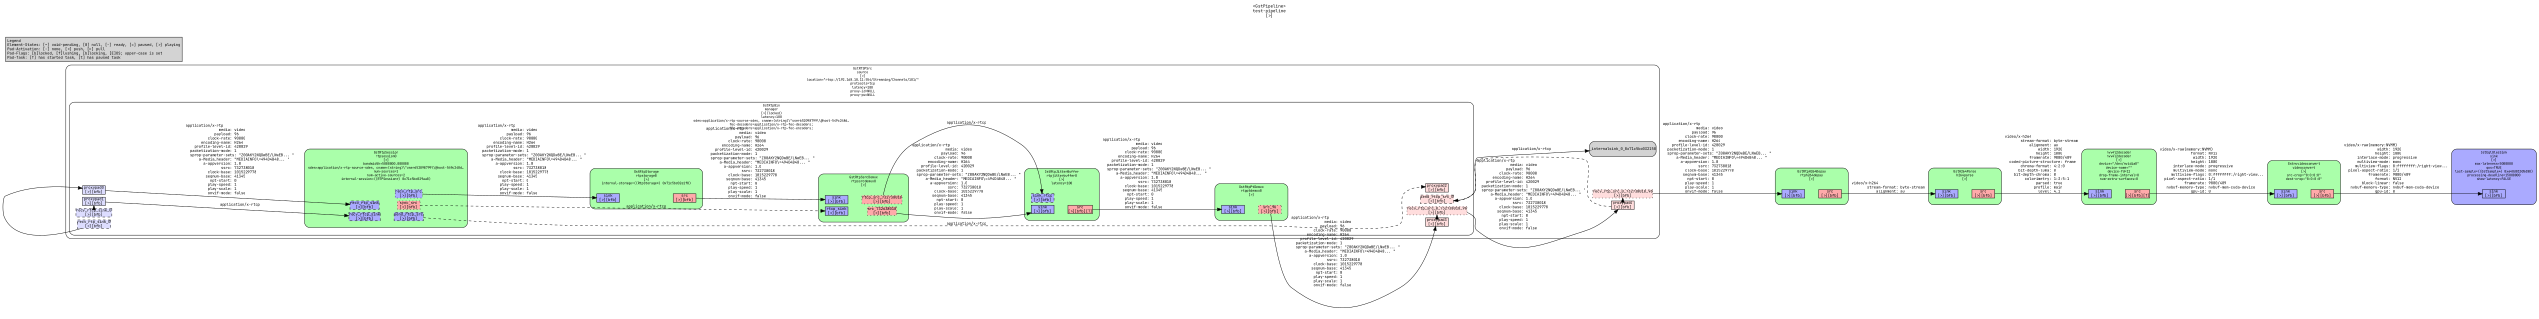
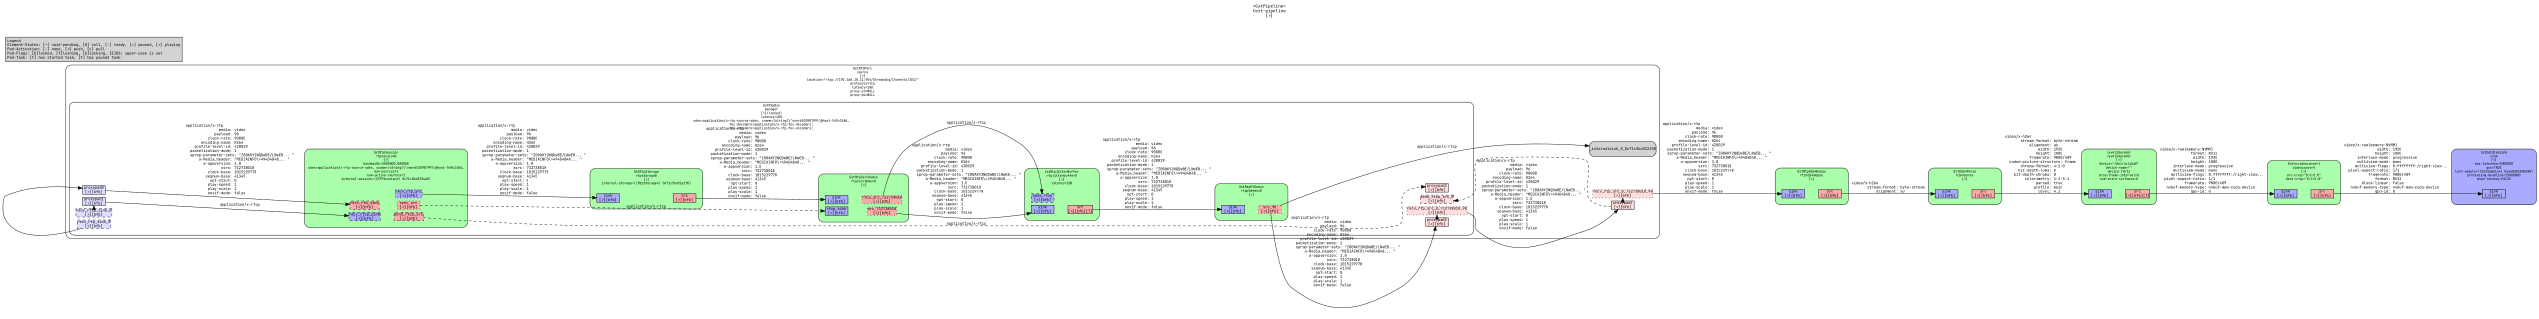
edge "send_rtcp_src_0 [>][bfb]" -> "_internalsink_0_0x71c5bc032150": now "src_96 [>][bfb]" -> "_internalsink_0_0x71c5bc032150"
node "sink_rtcp [>][bfb]": label "sink_rtcp [>][bfb]" -> "none_rtcp [>][bfb]"
node "recv_rtp_sink [>][bfb]": fillcolor #aaaaff -> #ffaaaa
node "src_732638018 [>][bfb]": label "src_732638018 [>][bfb]" -> "src_732738018 [>][bfb]"
node "send_rtcp_src [>][bfb]": fillcolor #aaaaff -> #ffaaaa
